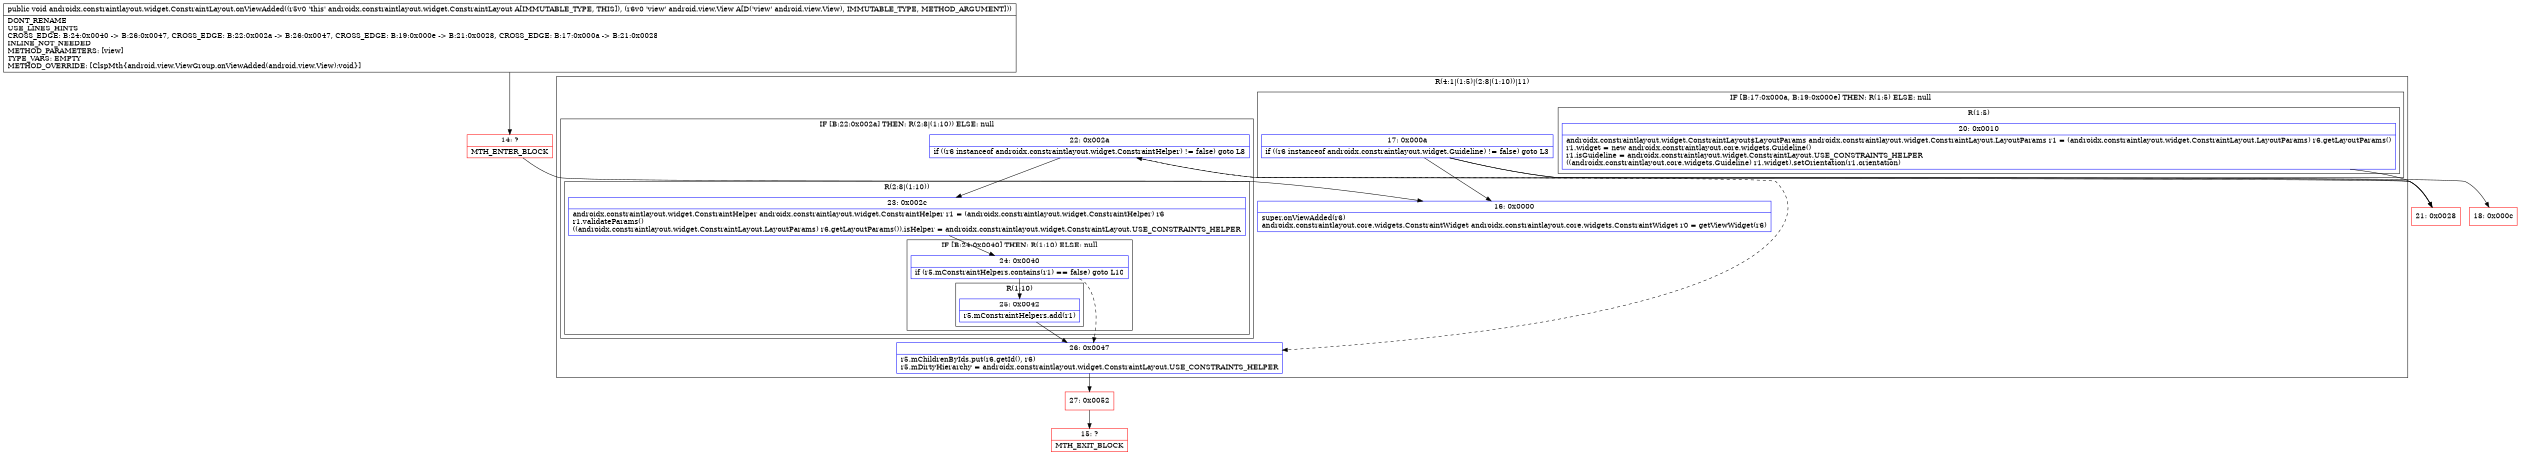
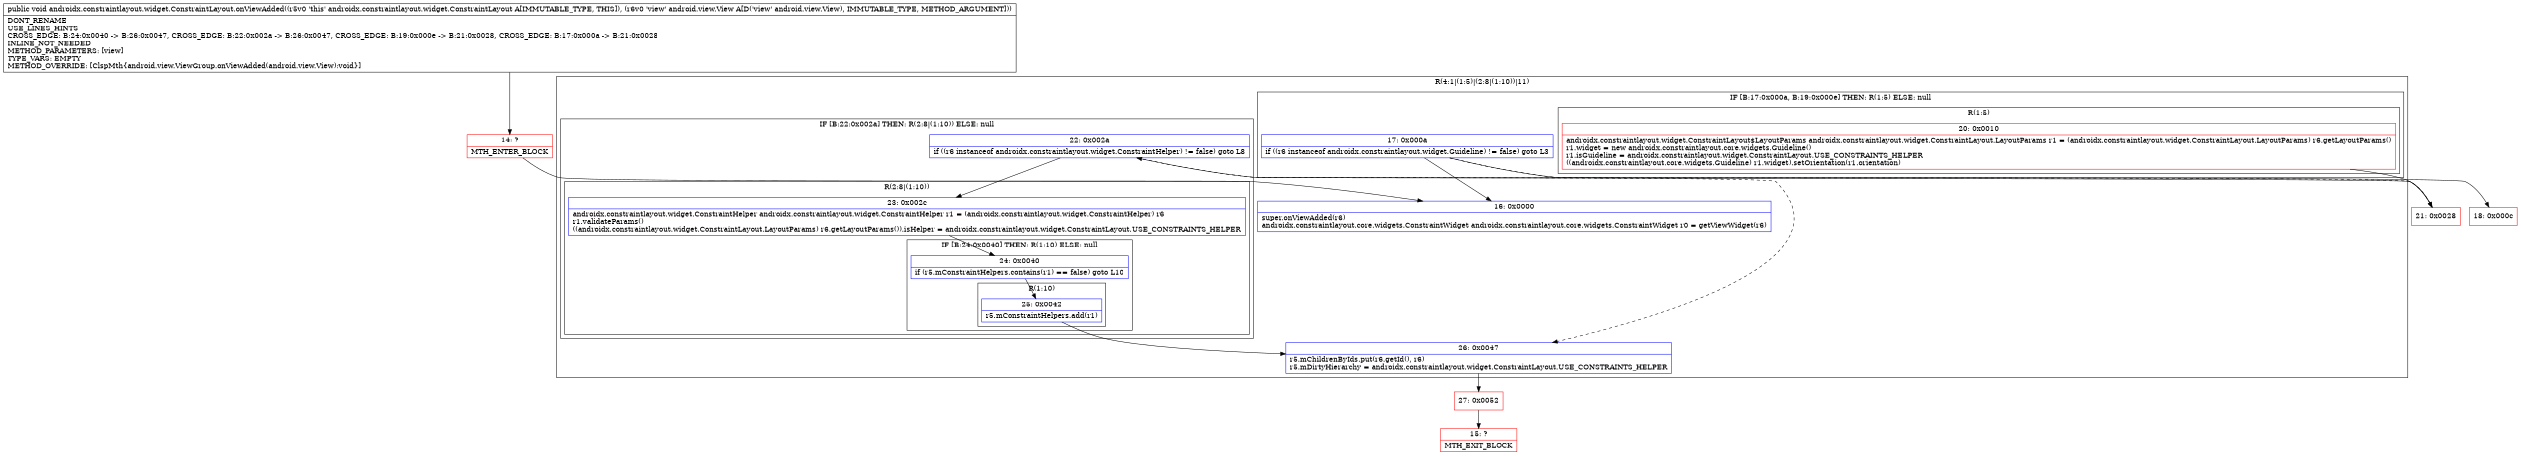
node "20: 0x0010": color blue -> red
edge "17: 0x000a" -> "21: 0x0028": style solid -> dashed
edge "24: 0x0040" -> "26: 0x0047": removed
